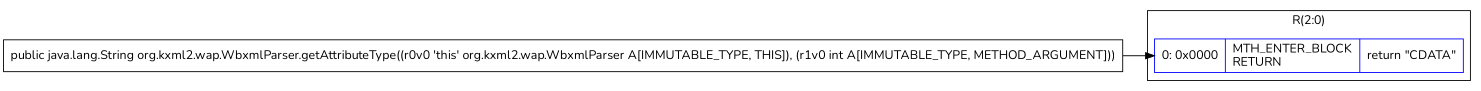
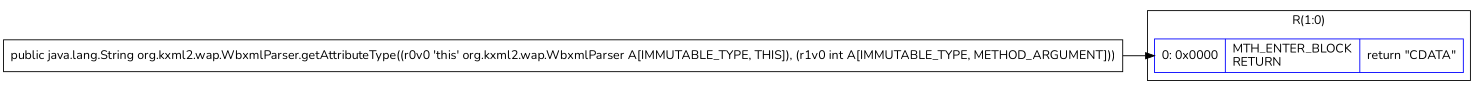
cluster "R(2:0)": label "R(2:0)" -> "R(1:0)"
